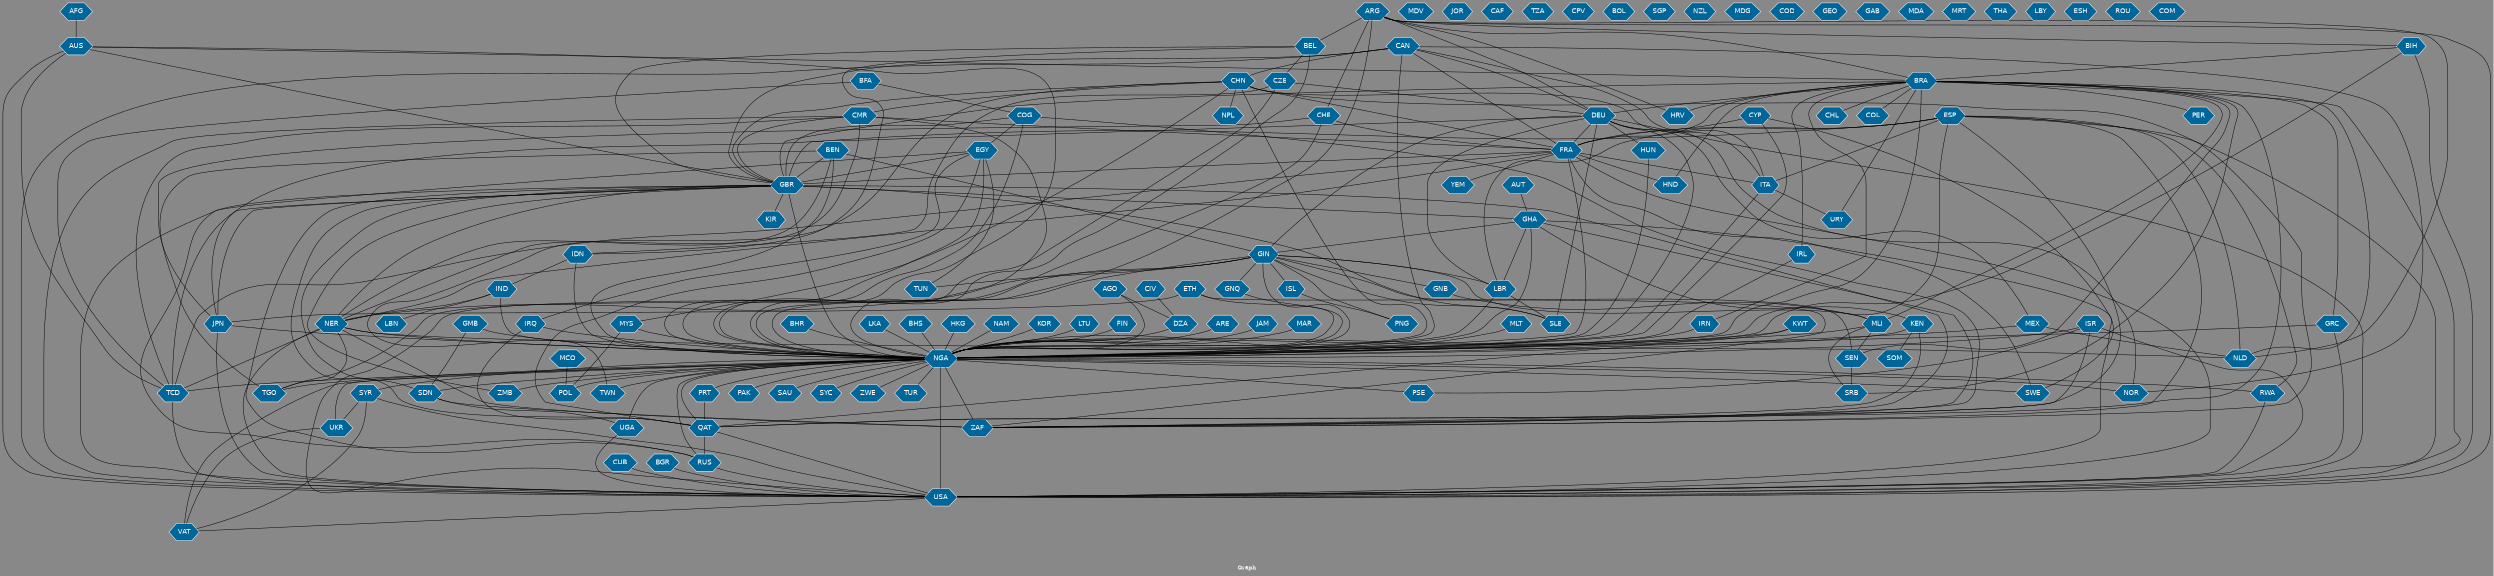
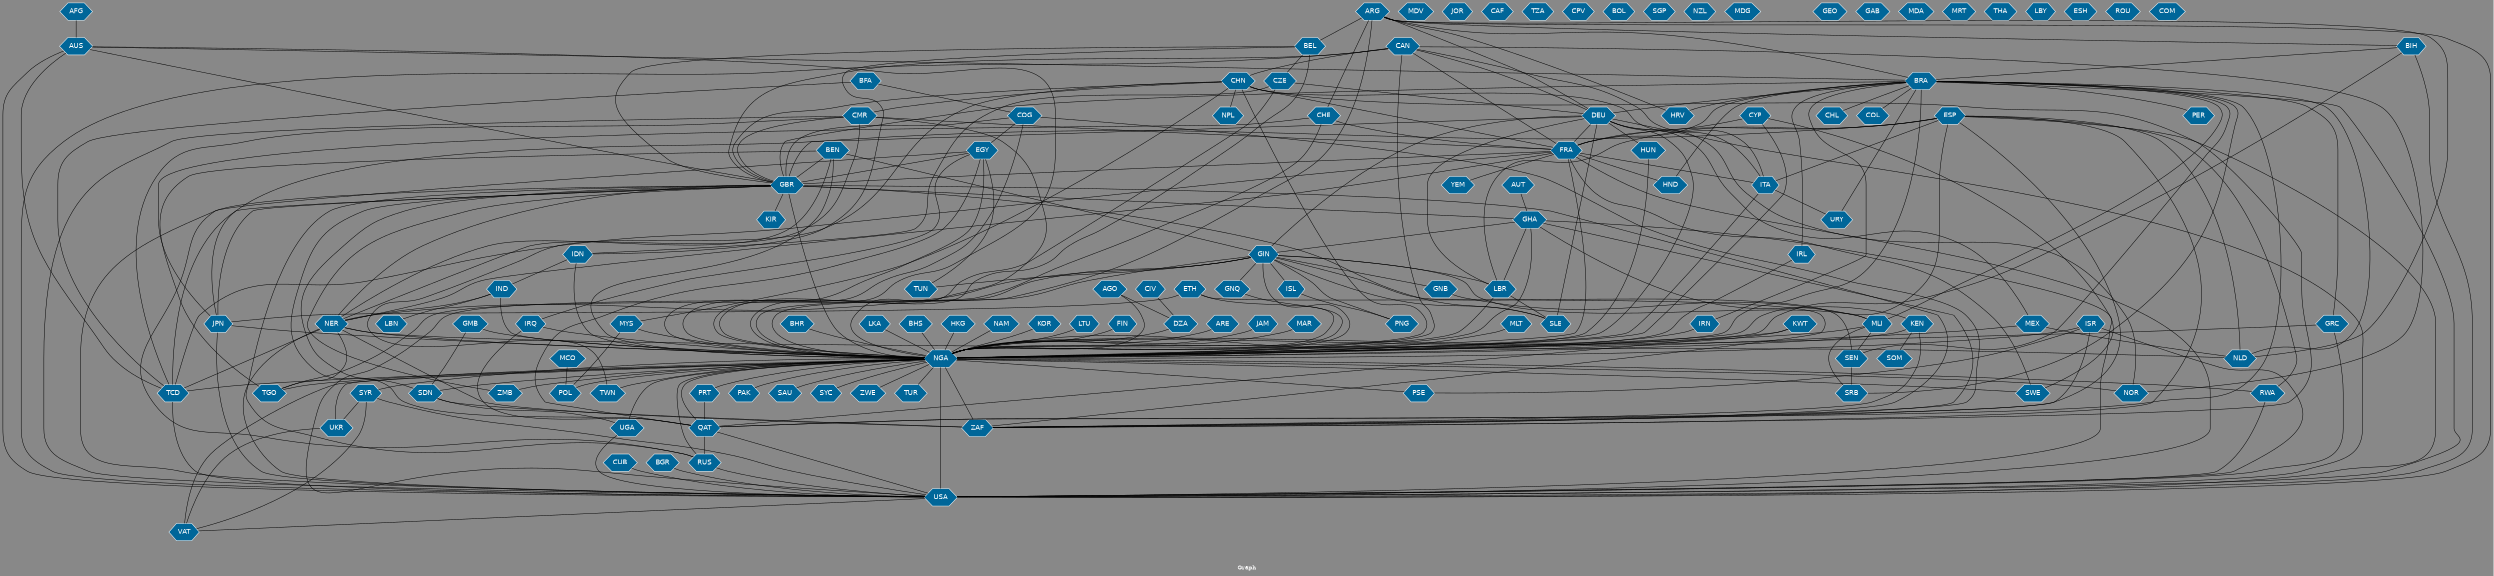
node "COD": removed
